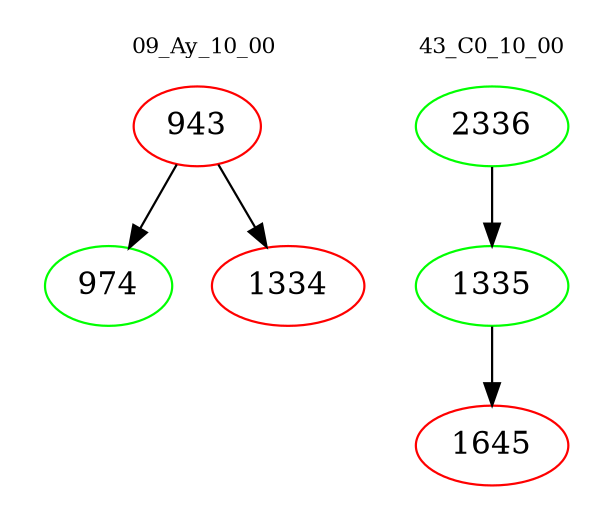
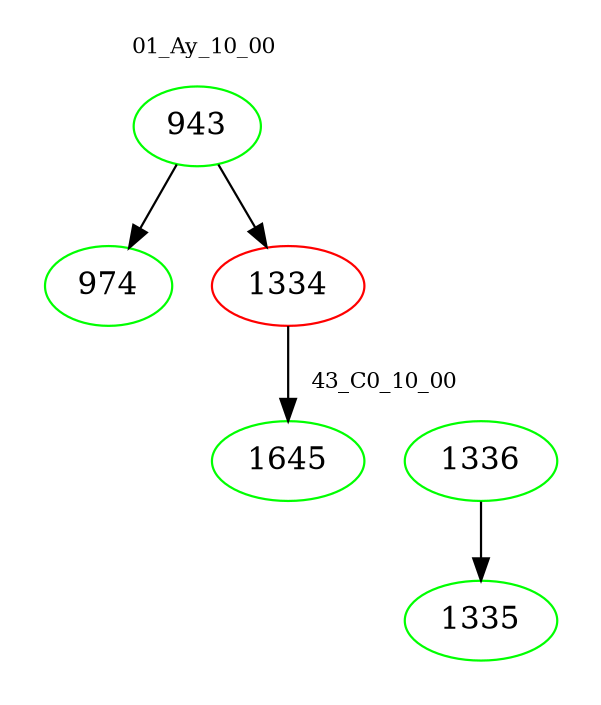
cluster "09_Ay_10_00": label "09_Ay_10_00" -> "01_Ay_10_00"
node "943": color red -> green
node "2336": label "2336" -> "1336"
edge "1335" -> "1645": now "1334" -> "1645"
node "1645": color red -> green
